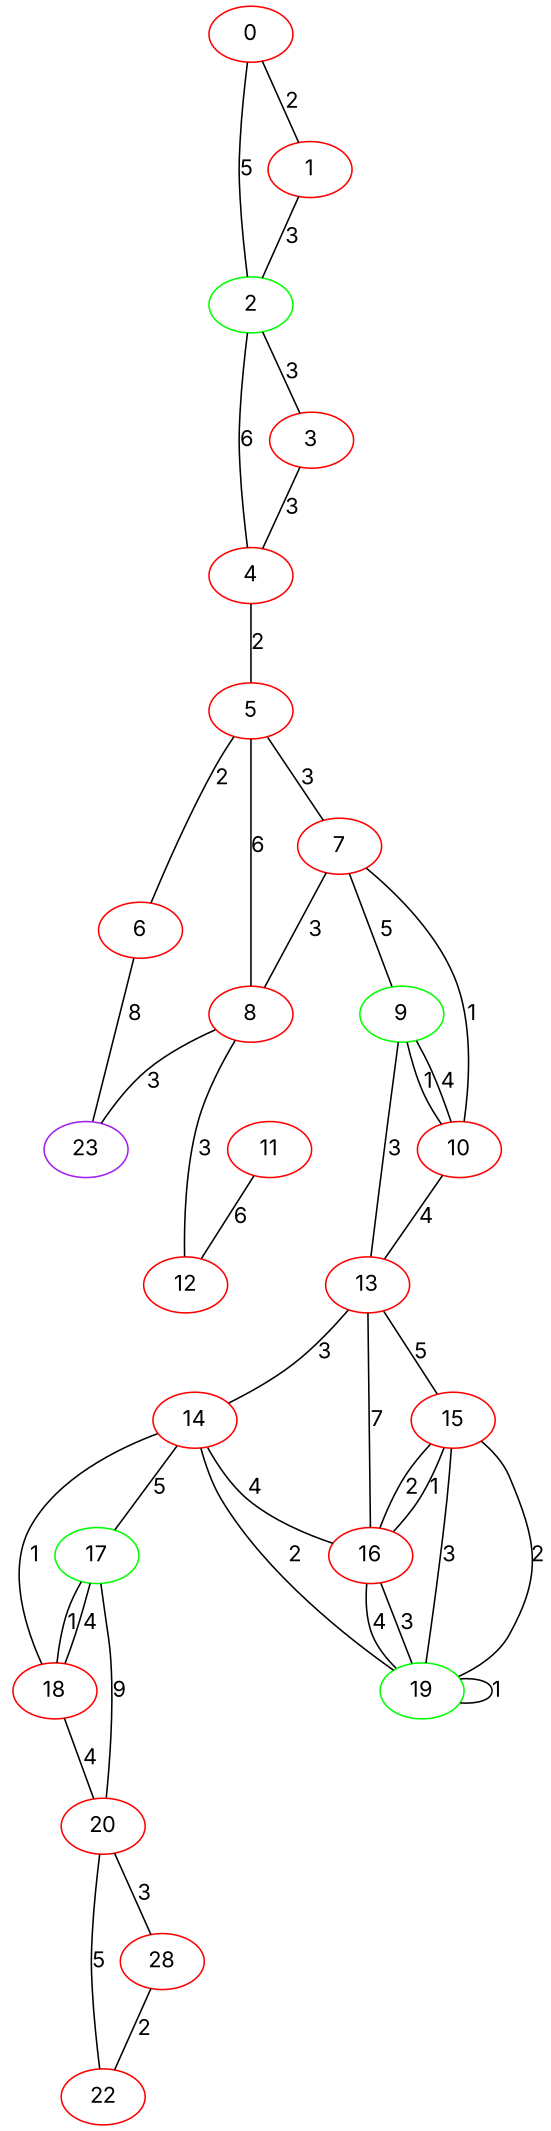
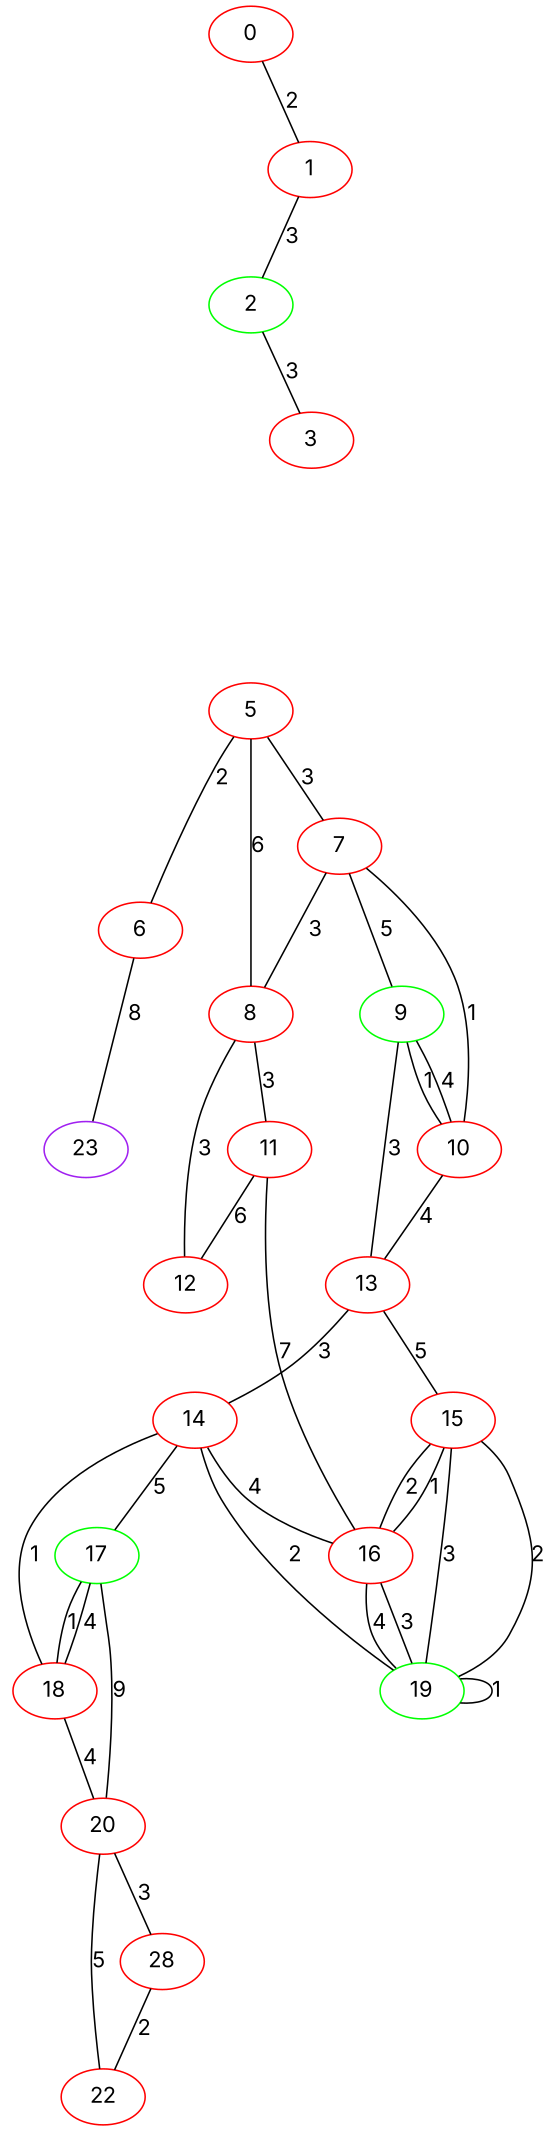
edge "0" -- "2": removed, label "5"
node "4": removed
edge "8" -- "23": now "8" -- "11"
edge "13" -- "16": now "11" -- "16"
